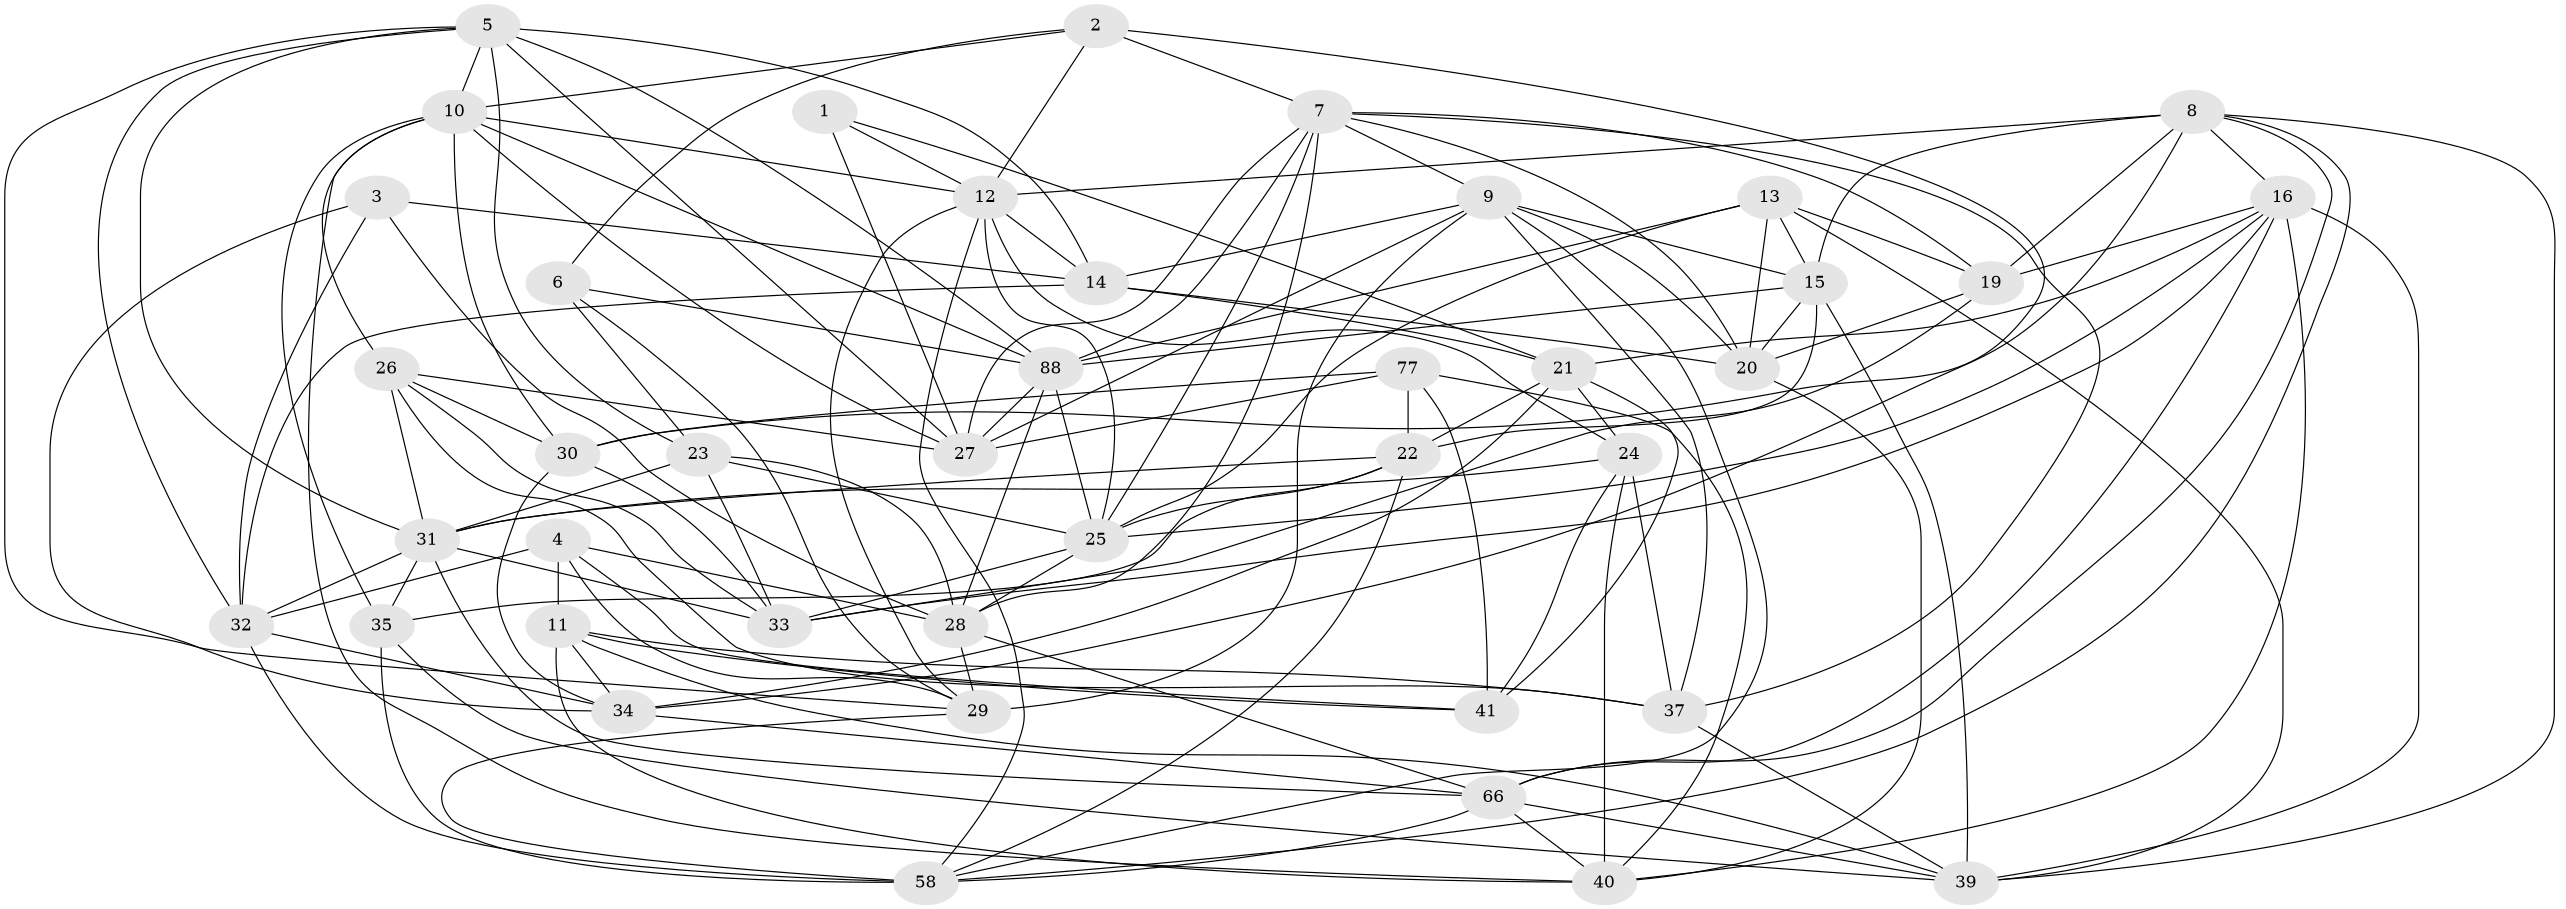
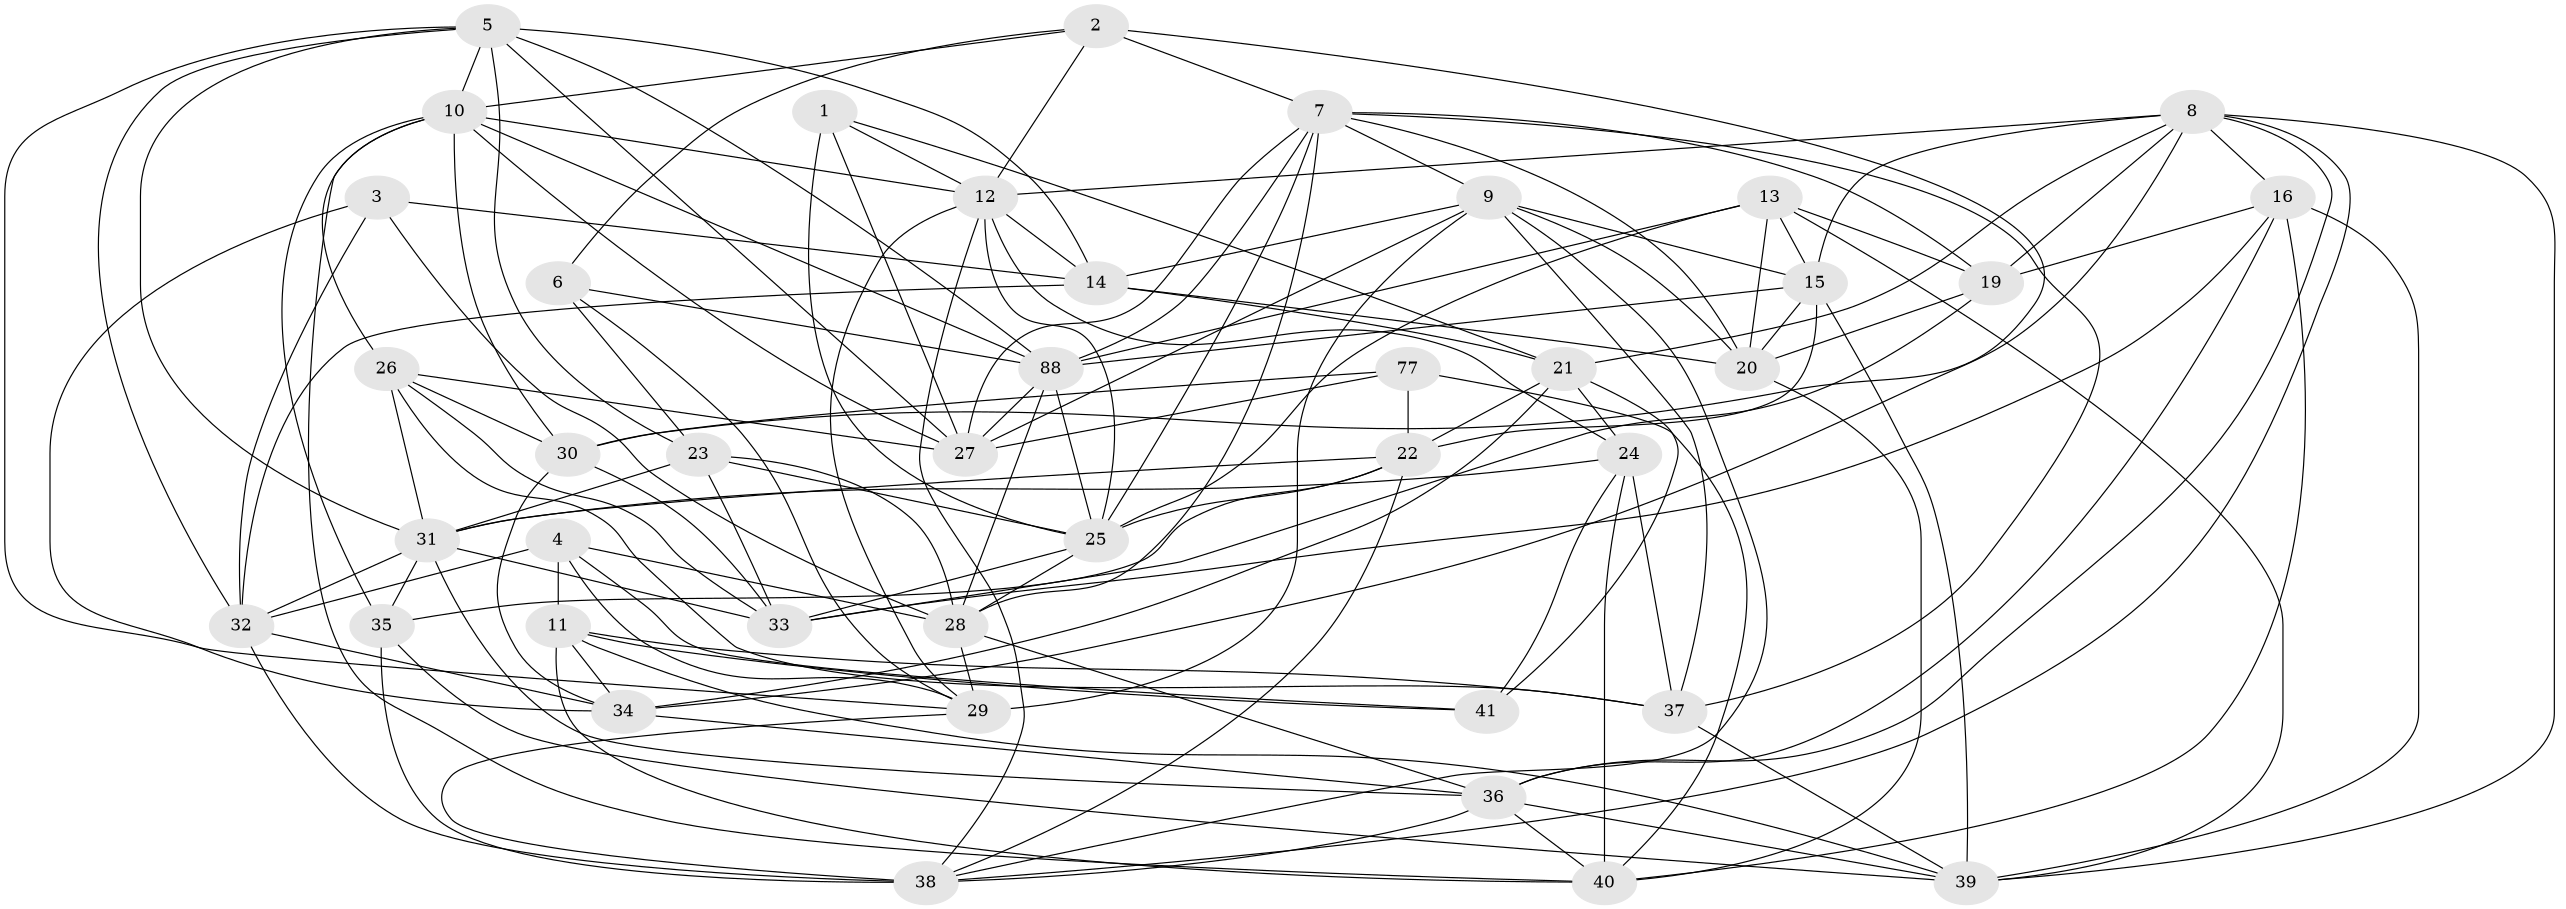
edge "16" -- "21": now "8" -- "21"
edge "16" -- "25": now "1" -- "25"
edge "77" -- "41": removed
node "66": label "66" -> "36"
node "58": label "58" -> "38"
